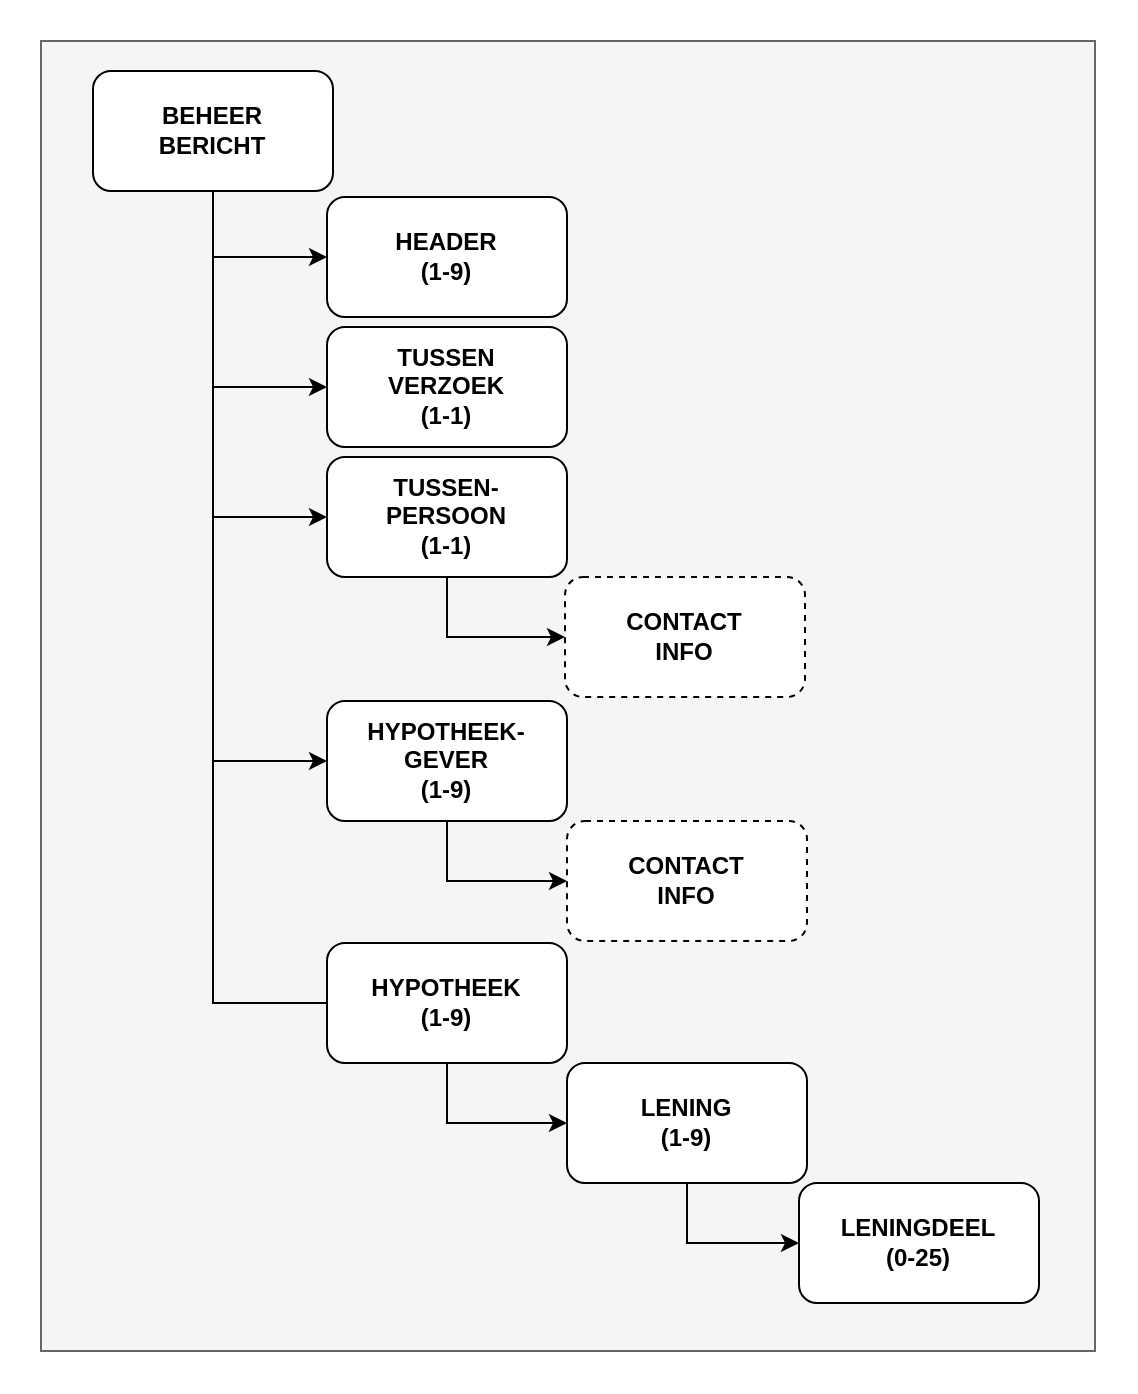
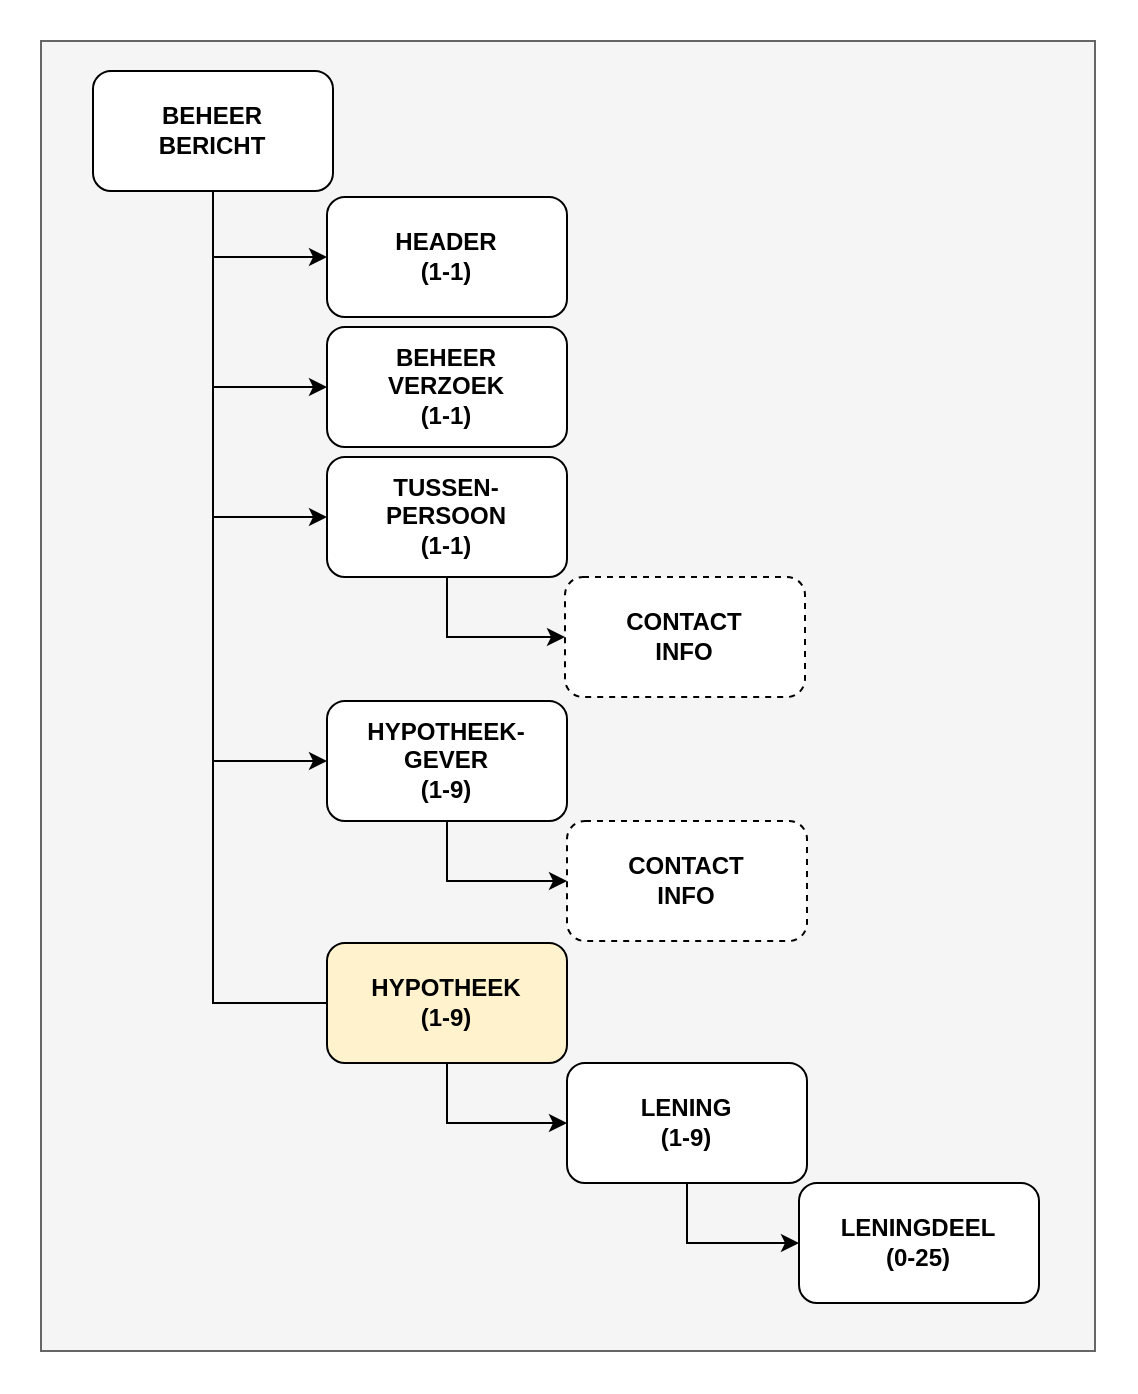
node "HEADER (1-9)": label "HEADER (1-9)" -> "HEADER (1-1)"
node "TUSSEN VERZOEK (1-1)": label "TUSSEN VERZOEK (1-1)" -> "BEHEER VERZOEK (1-1)"
node "HYPOTHEEK (1-9)": fillcolor #ffffff -> #fff2cc
